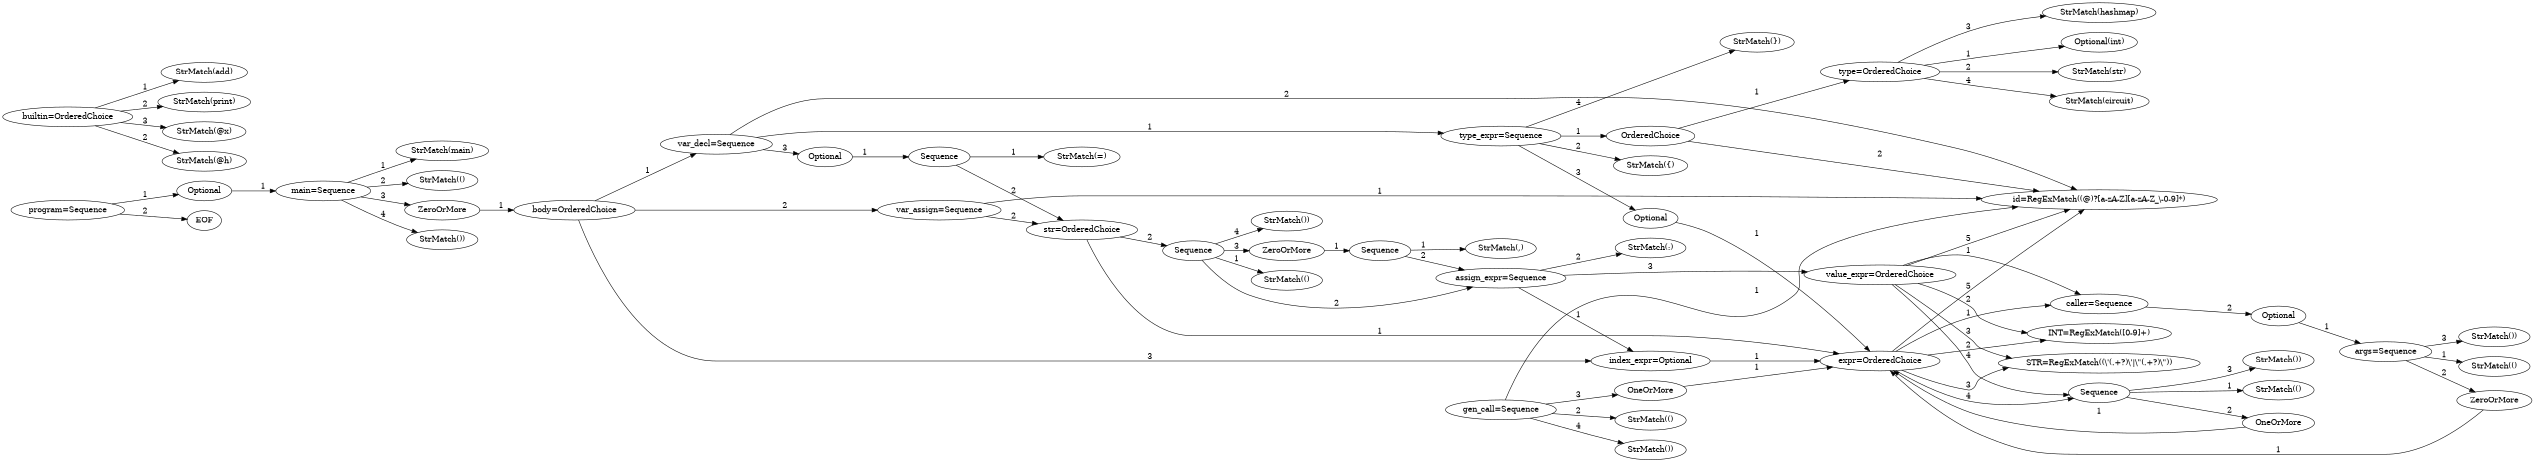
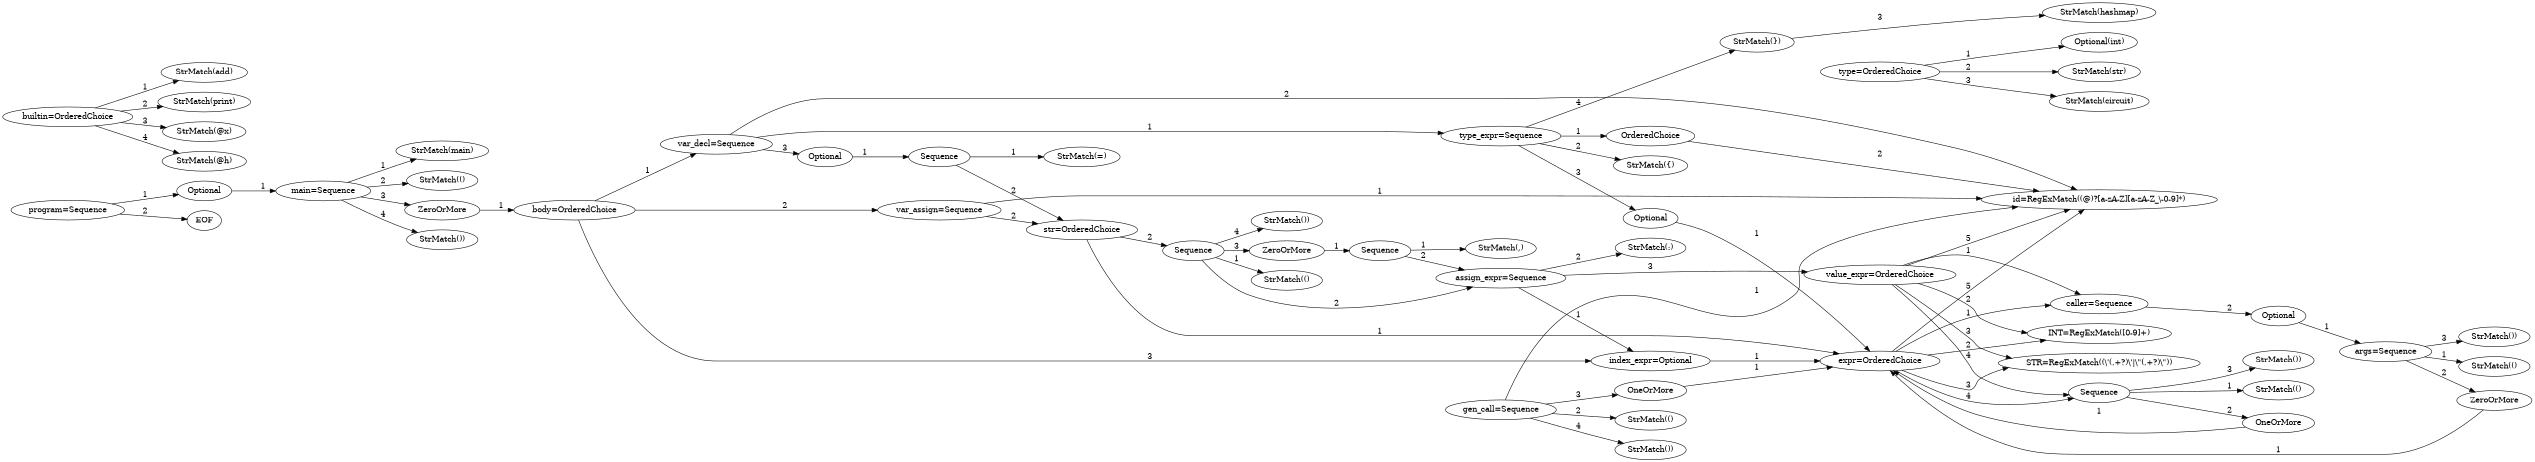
edge "type=OrderedChoice" -> "StrMatch(hashmap)": now "StrMatch(})" -> "StrMatch(hashmap)"
edge "type=OrderedChoice" -> "StrMatch(circuit)": label "4" -> "3"
edge "OrderedChoice" -> "type=OrderedChoice": removed, label "1"
edge "builtin=OrderedChoice" -> "StrMatch(@h)": label "2" -> "4"
